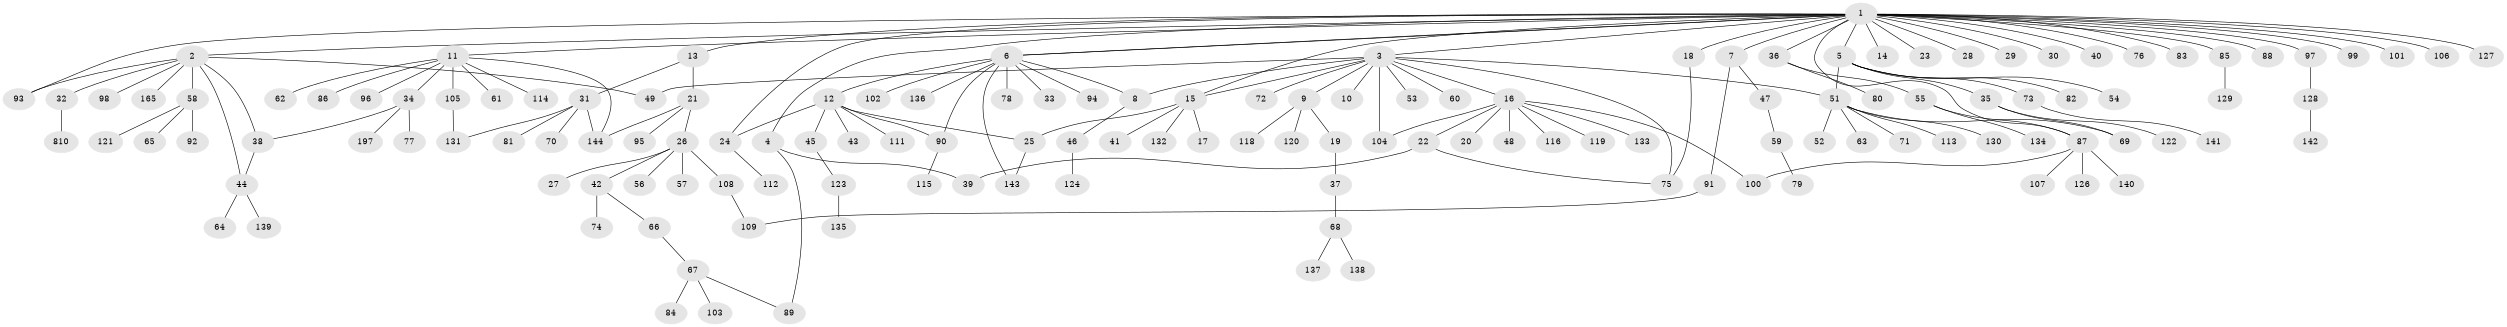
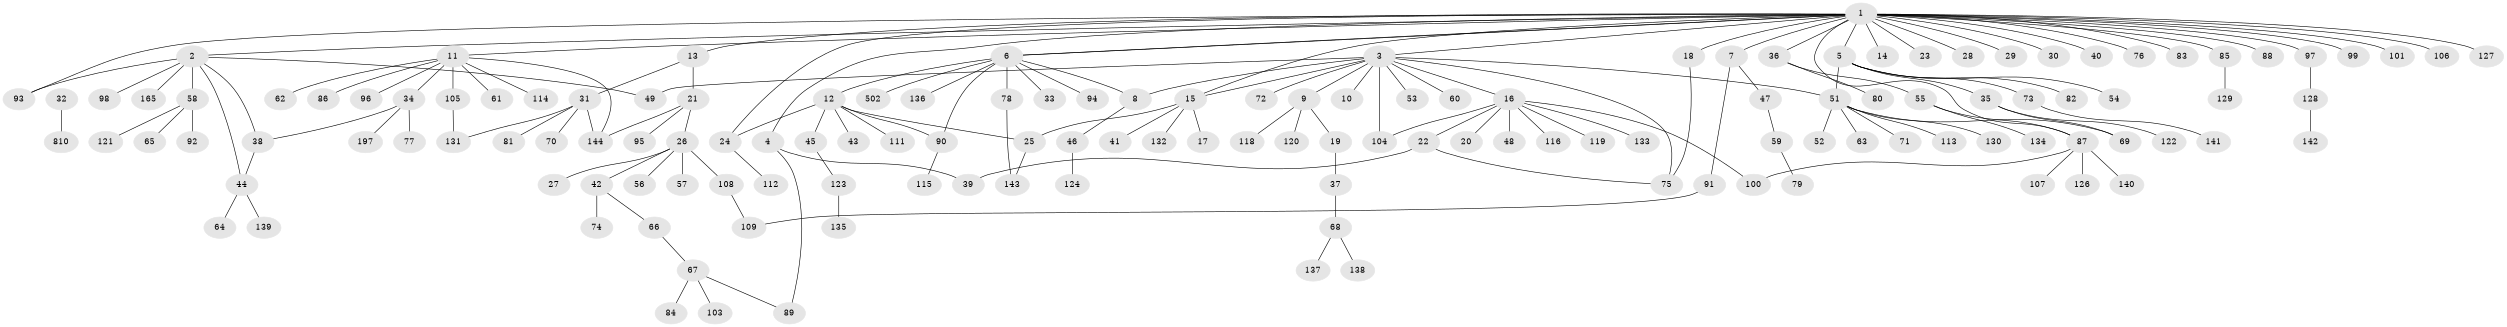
edge "2" -- "32": removed
node "102": label "102" -> "502"
edge "6" -- "143": now "78" -- "143"
